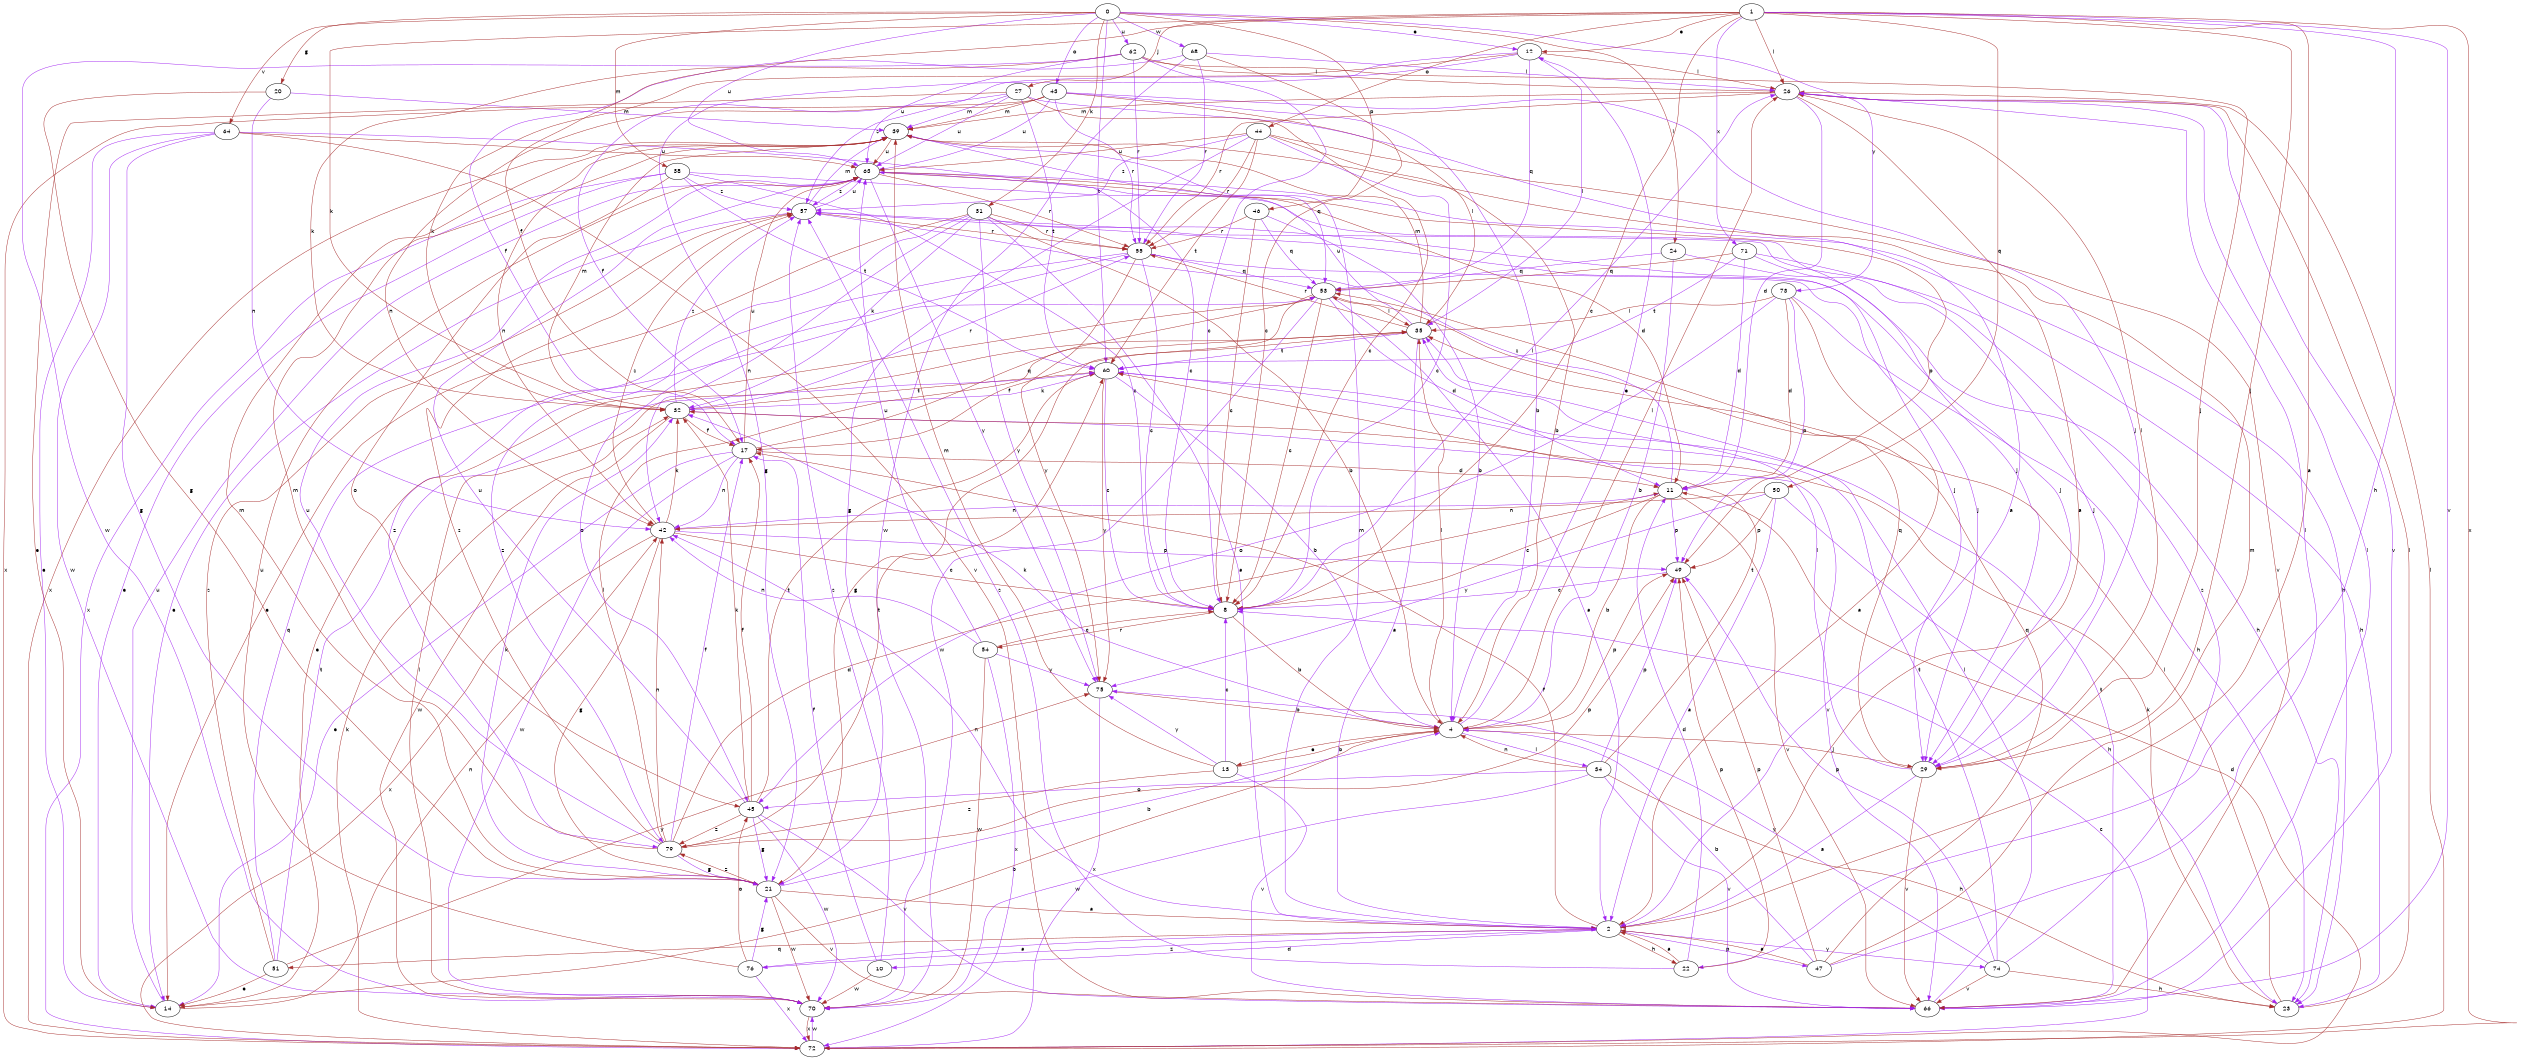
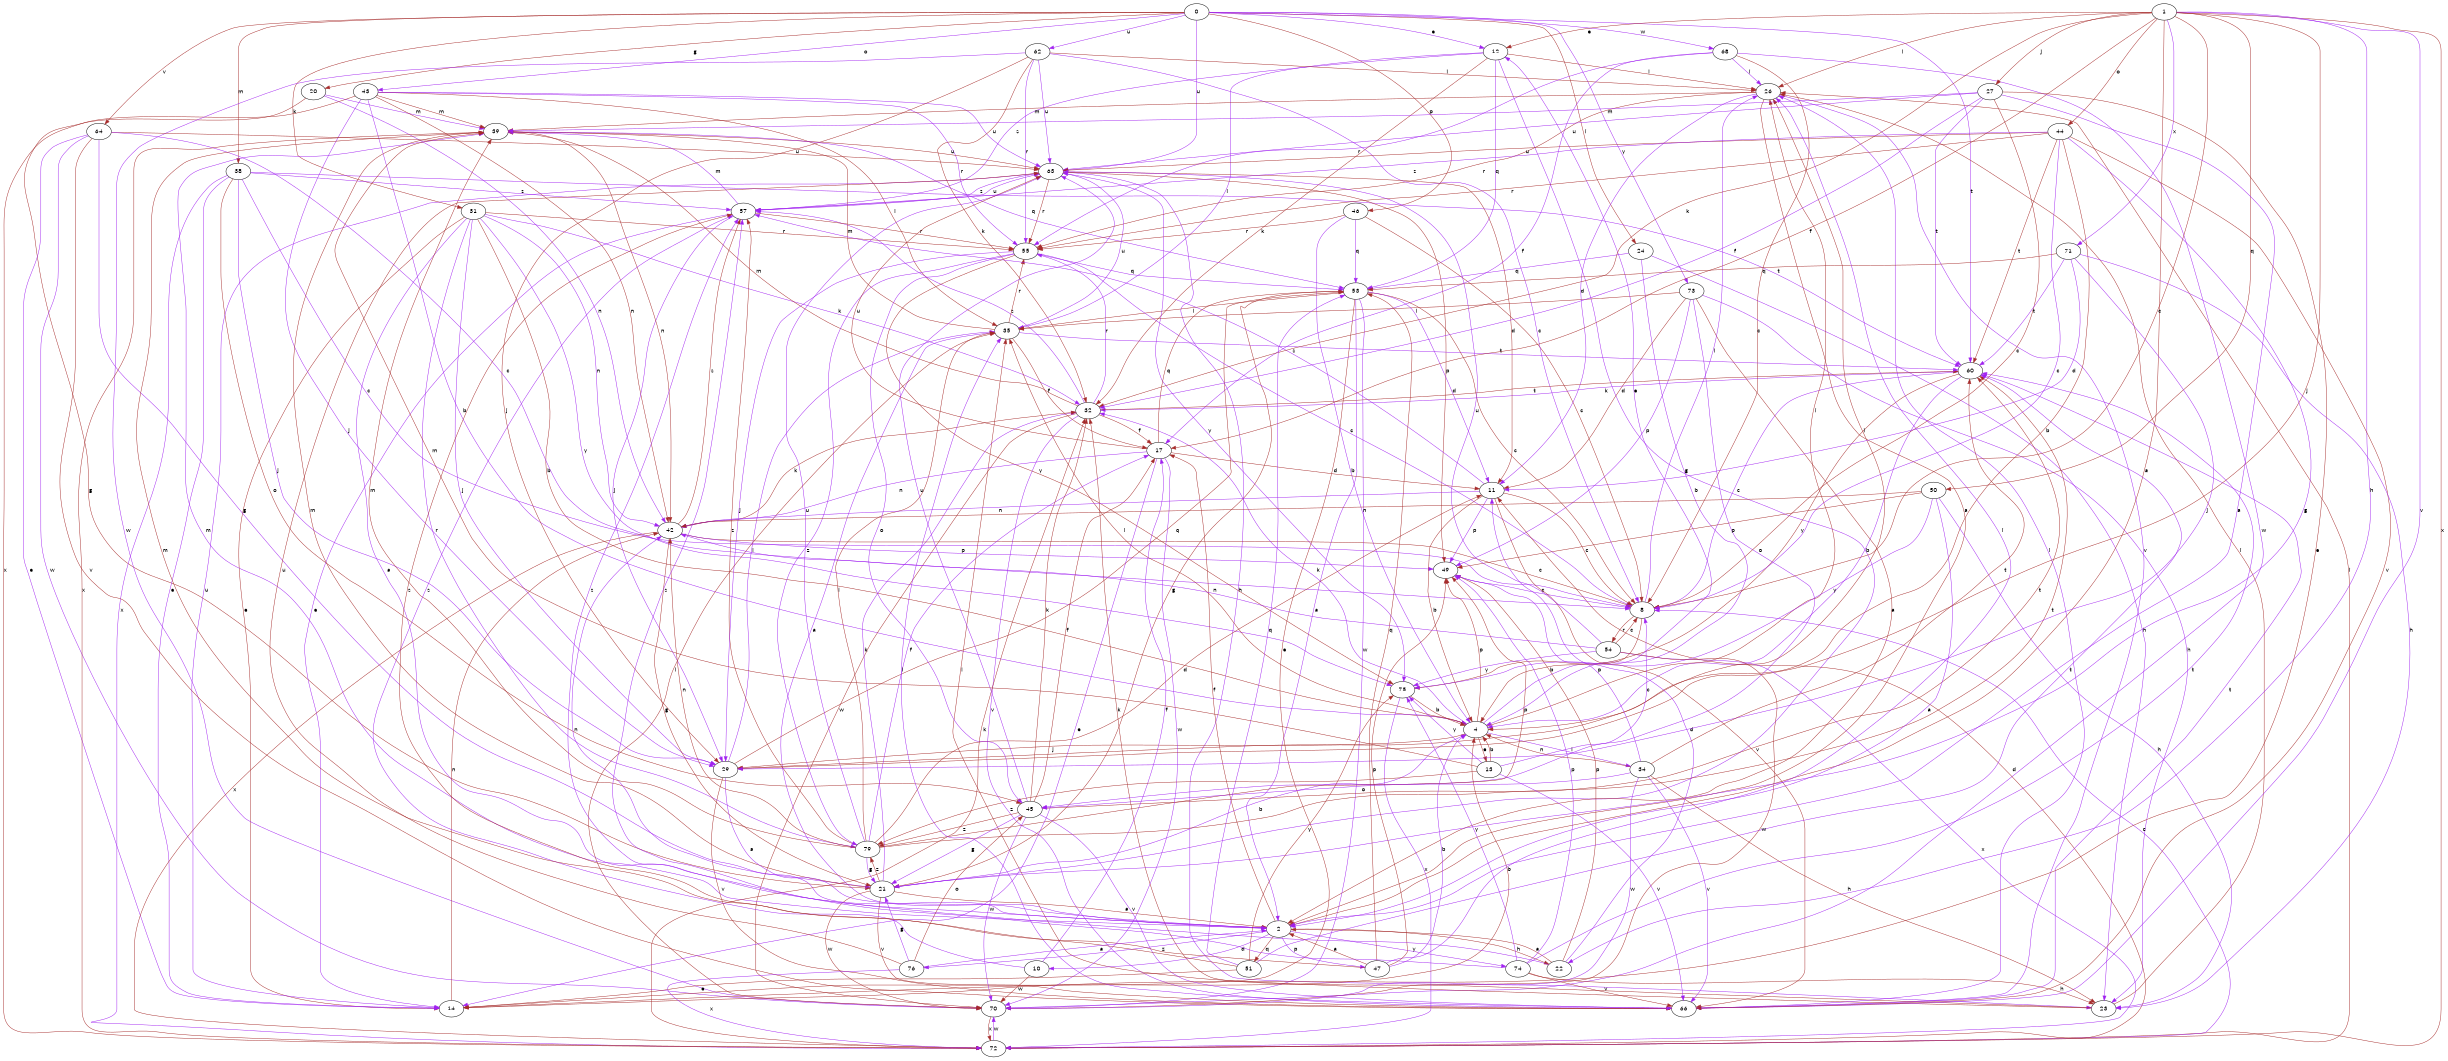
edge "27" -> "17": now "27" -> "32"
edge "31" -> "79": label "z" -> "r"
